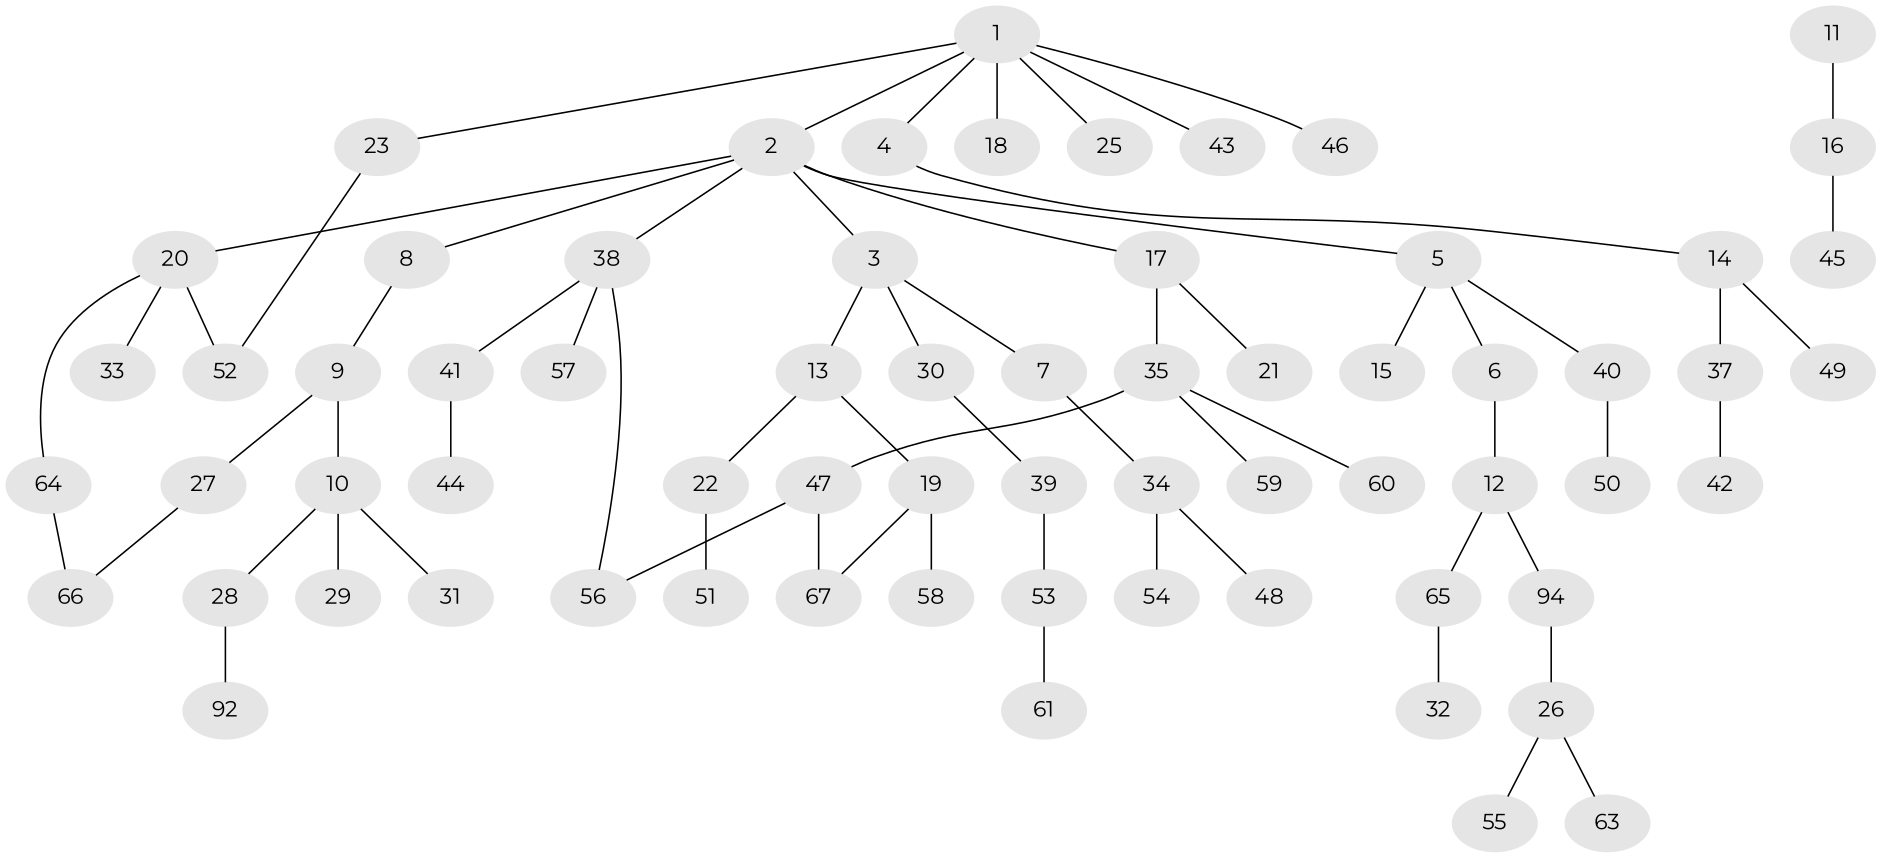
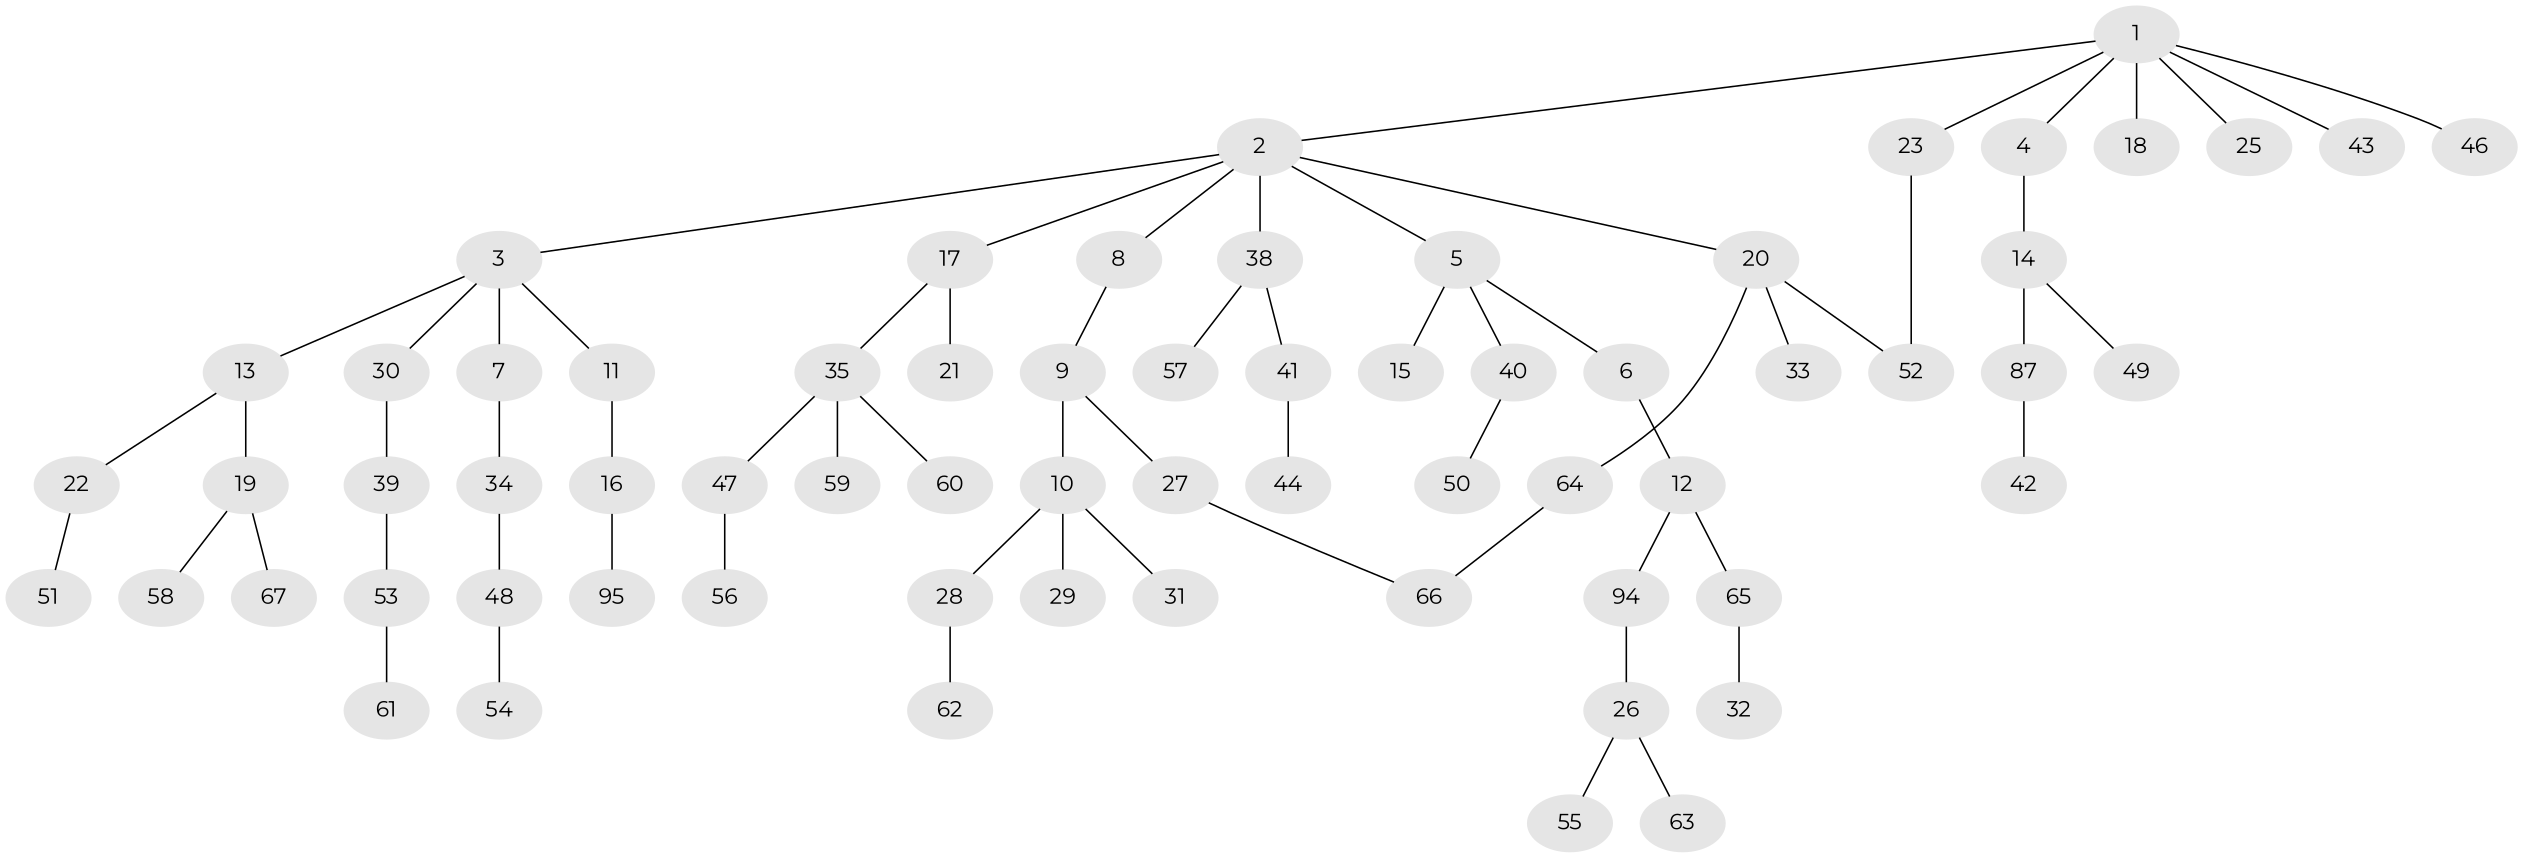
node "45": label "45" -> "95"
edge "3" -- "11": added
node "37": label "37" -> "87"
edge "38" -- "56": removed
edge "47" -- "67": removed
edge "34" -- "54": now "48" -- "54"
node "92": label "92" -> "62"
